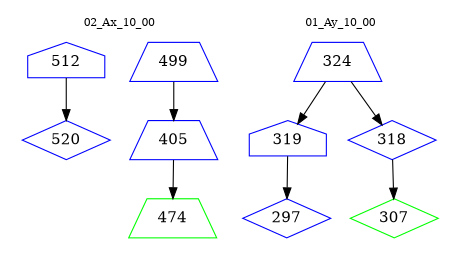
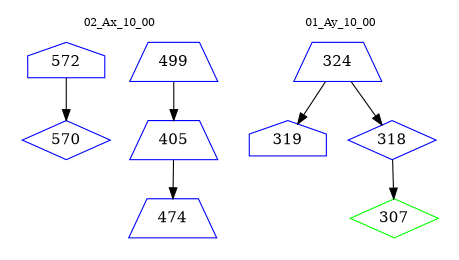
node "512": label "512" -> "572"
node "520": label "520" -> "570"
node "474": color green -> blue
node "297": removed
